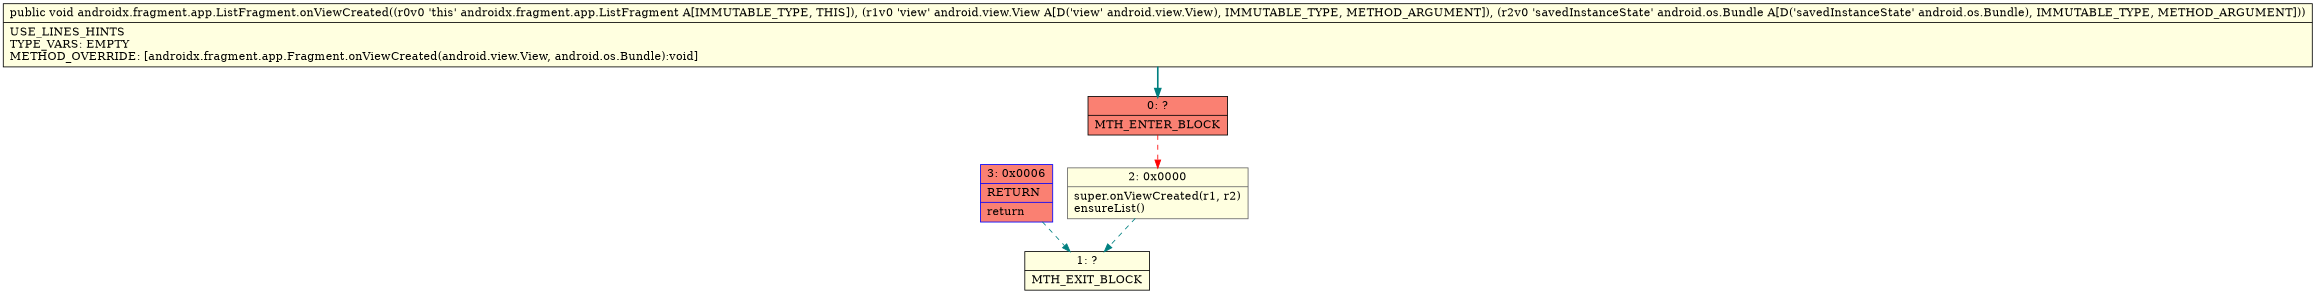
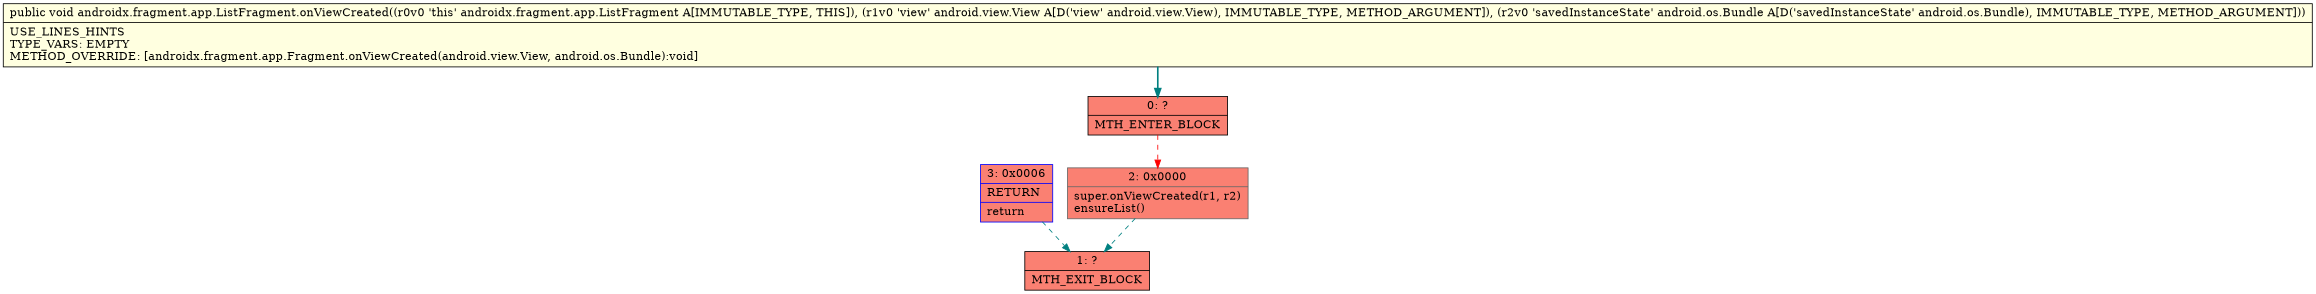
node "2: 0x0000": fillcolor lightyellow -> salmon
node "1: ?": fillcolor lightyellow -> salmon
